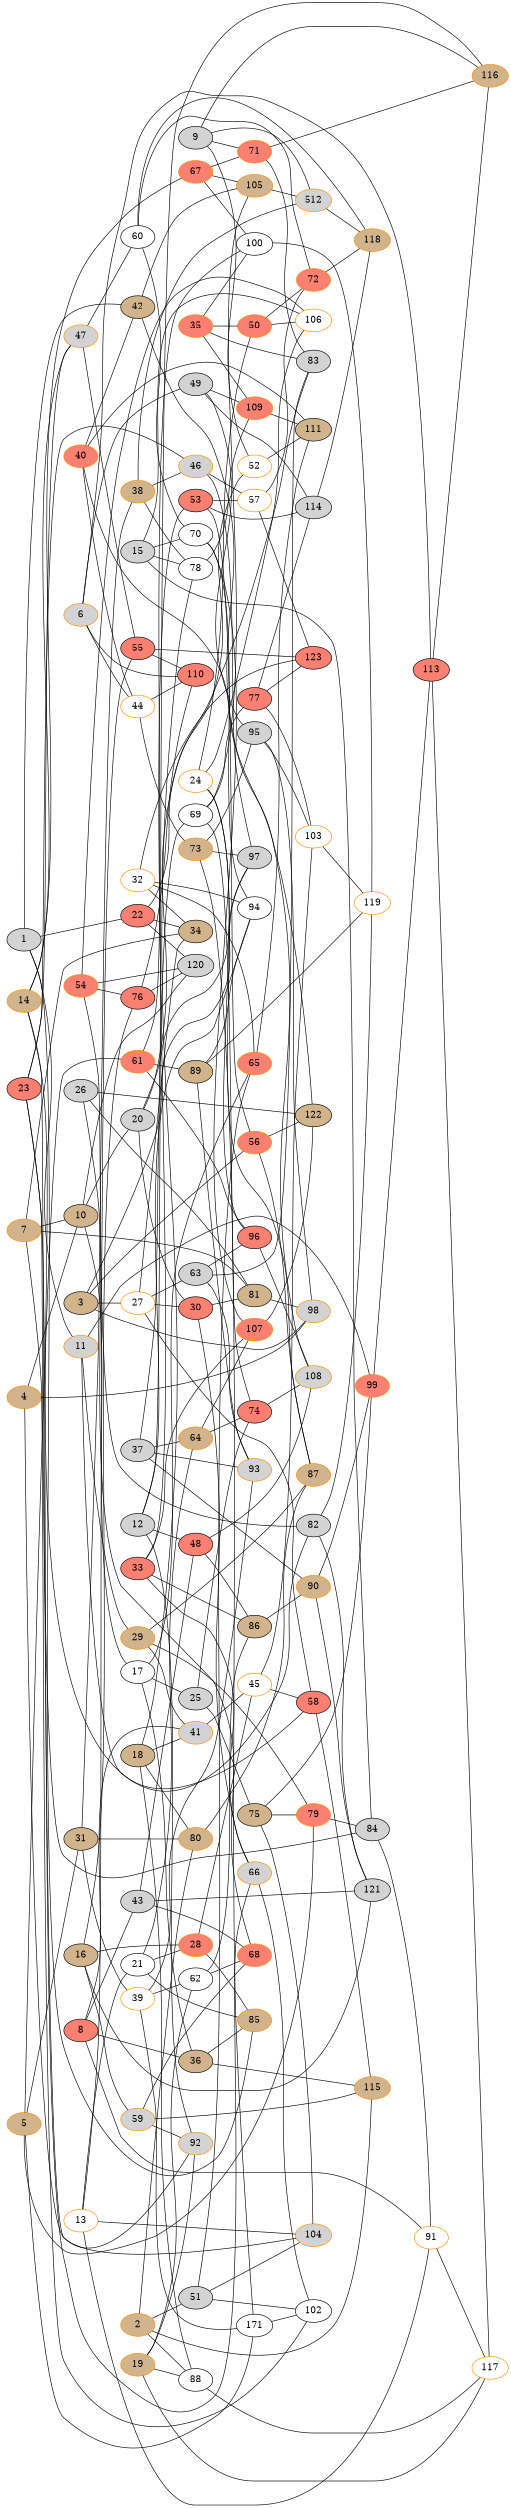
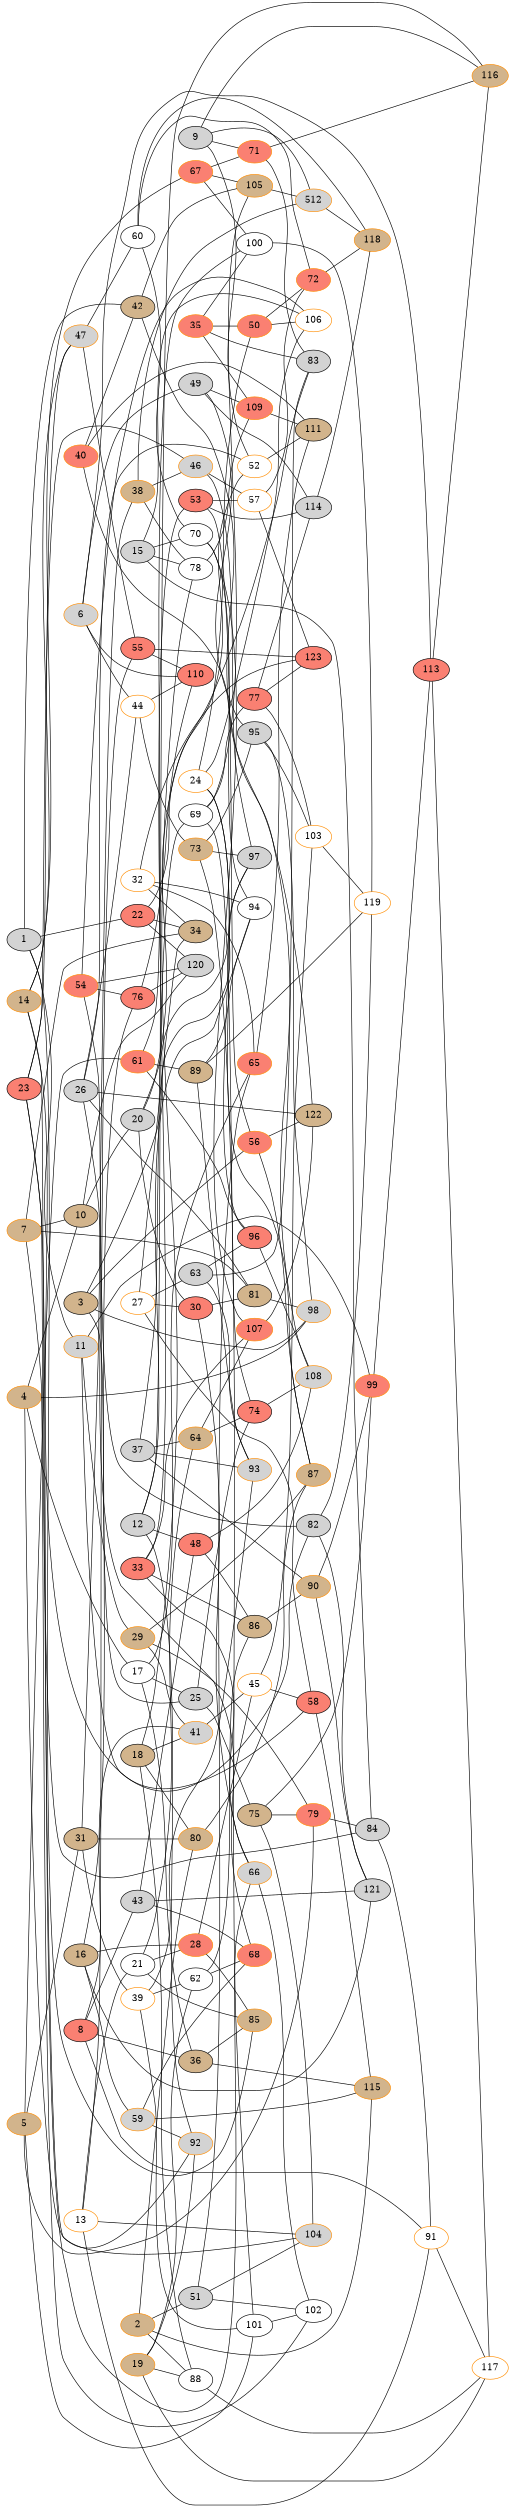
edge "40" -- "44": now "26" -- "44"
edge "52" -- "26": added
edge "3" -- "27": now "3" -- "25"
edge "10" -- "17": now "4" -- "17"
node "171": label "171" -> "101"
